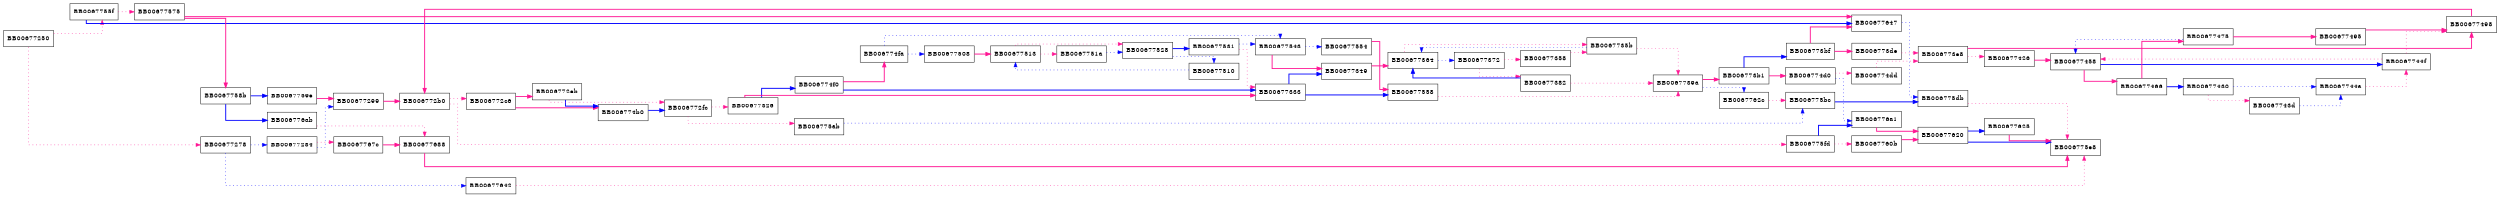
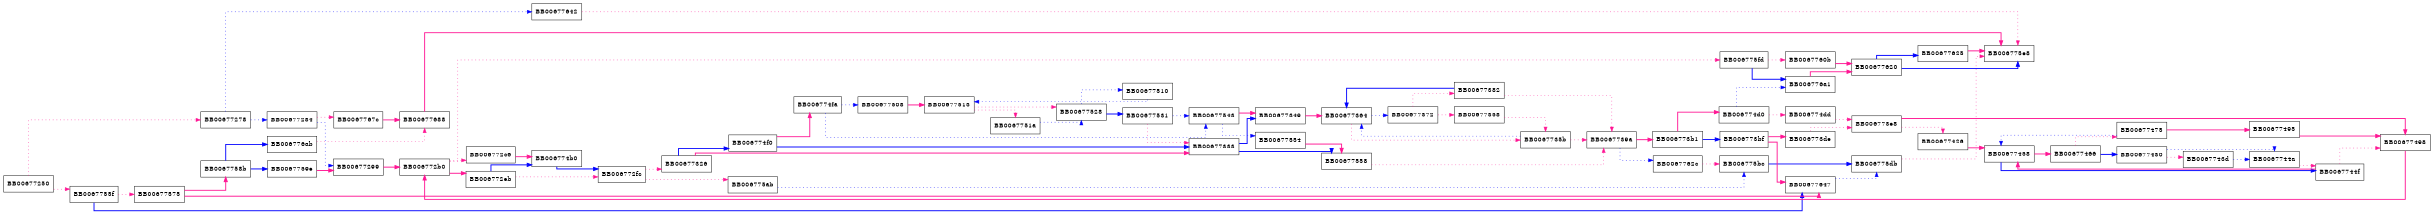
edge "BB00677466" -> "BB00677475": style bold -> dotted
edge "BB0067744f" -> "BB00677458": style dotted -> bold
edge "BB006772c6" -> "BB006772eb": now "BB006772b0" -> "BB006772eb"
